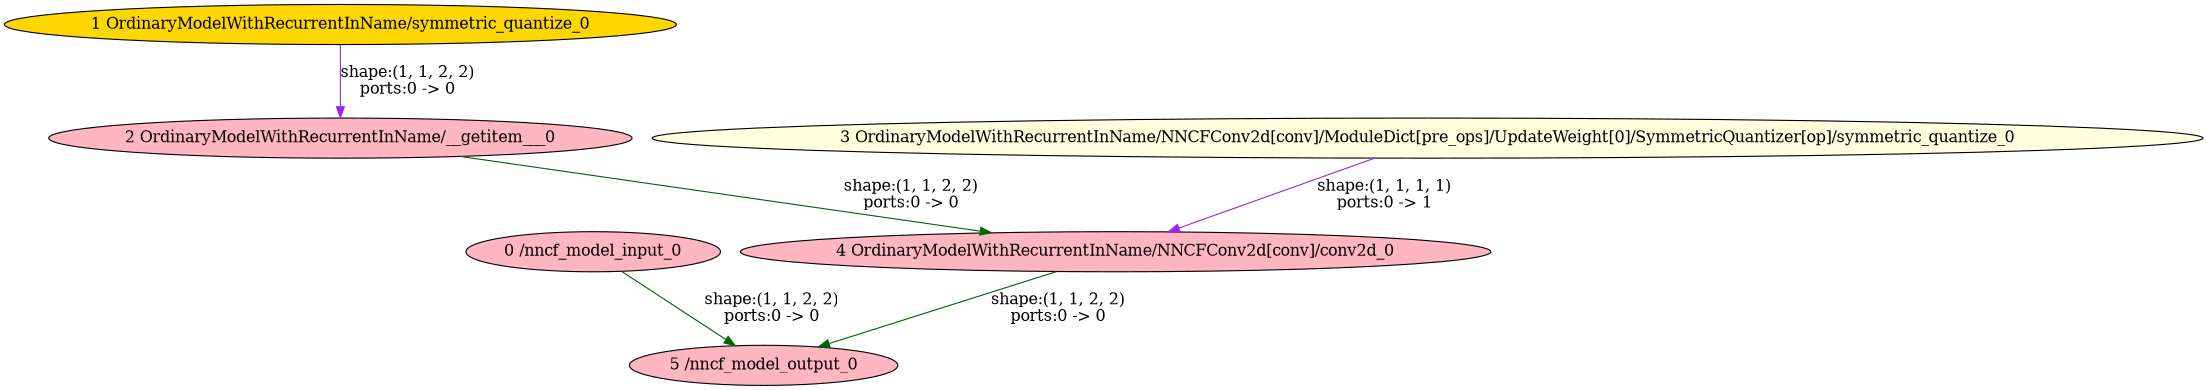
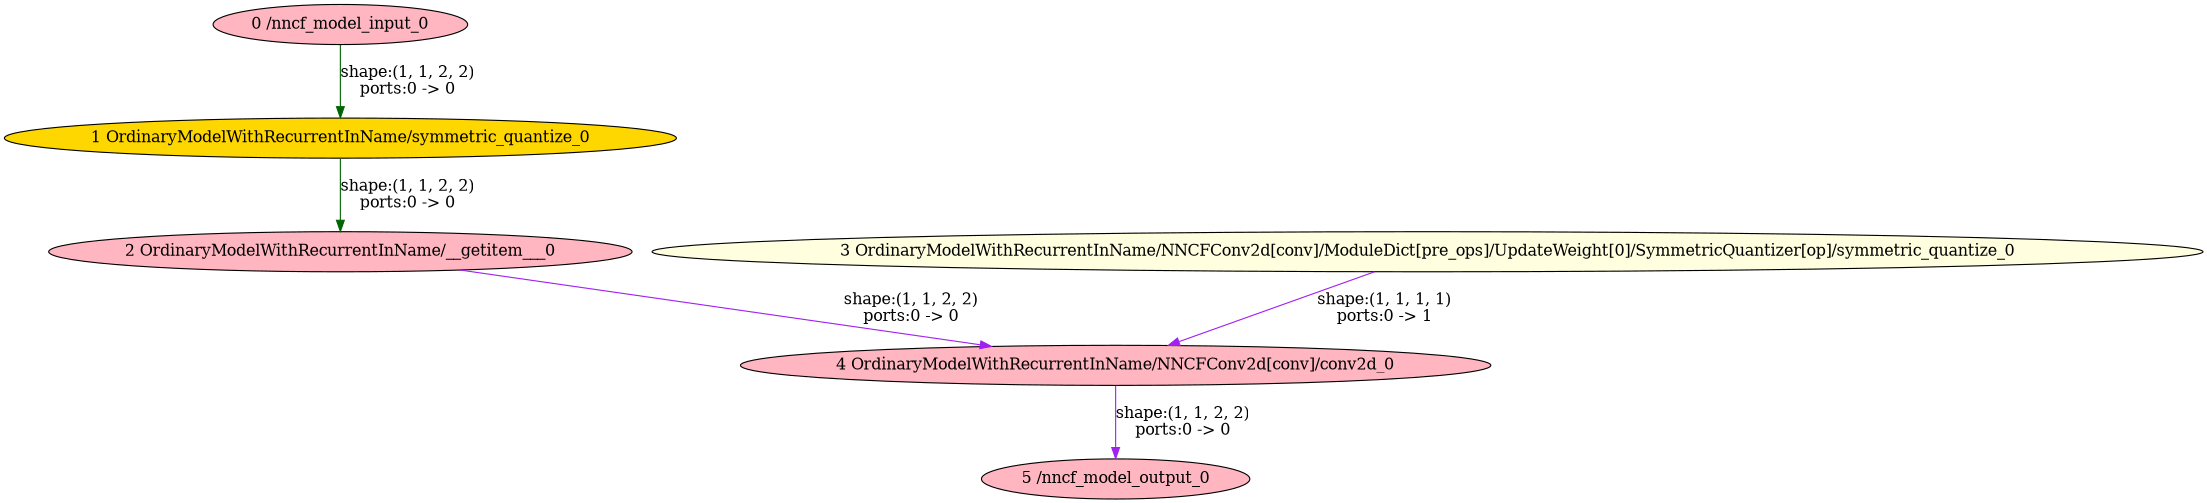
edge "1 OrdinaryModelWithRecurrentInName/symmetric_quantize_0" -> "2 OrdinaryModelWithRecurrentInName/__getitem___0": color purple -> darkgreen
edge "2 OrdinaryModelWithRecurrentInName/__getitem___0" -> "4 OrdinaryModelWithRecurrentInName/NNCFConv2d[conv]/conv2d_0": color darkgreen -> purple
edge "0 /nncf_model_input_0" -> "5 /nncf_model_output_0": now "0 /nncf_model_input_0" -> "1 OrdinaryModelWithRecurrentInName/symmetric_quantize_0"
edge "4 OrdinaryModelWithRecurrentInName/NNCFConv2d[conv]/conv2d_0" -> "5 /nncf_model_output_0": color darkgreen -> purple
